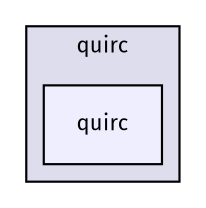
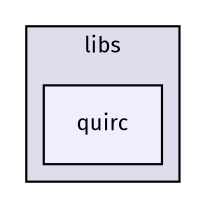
cluster "quirc": label "quirc" -> "libs"
